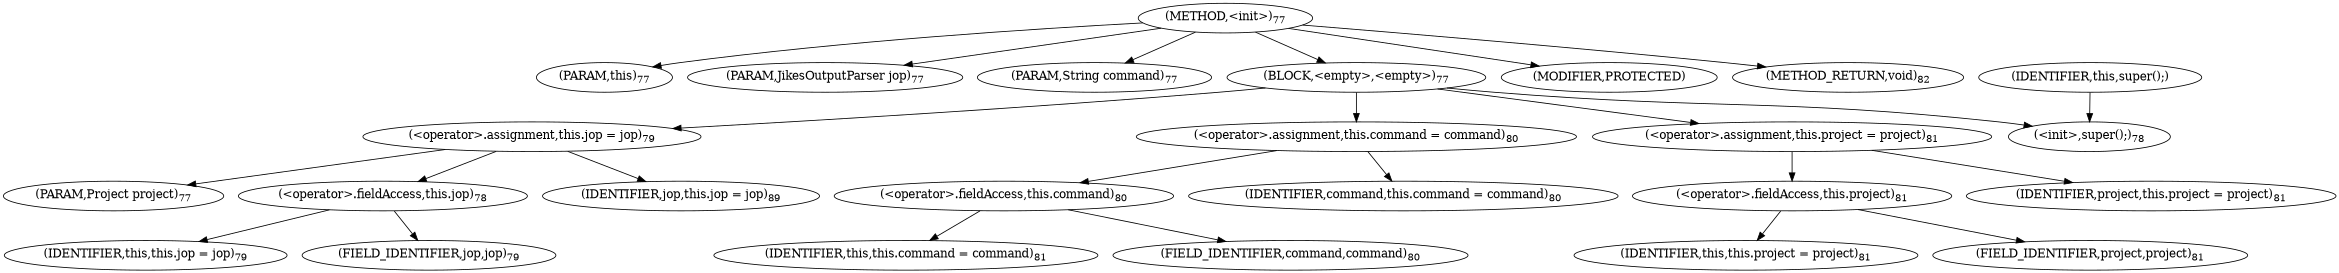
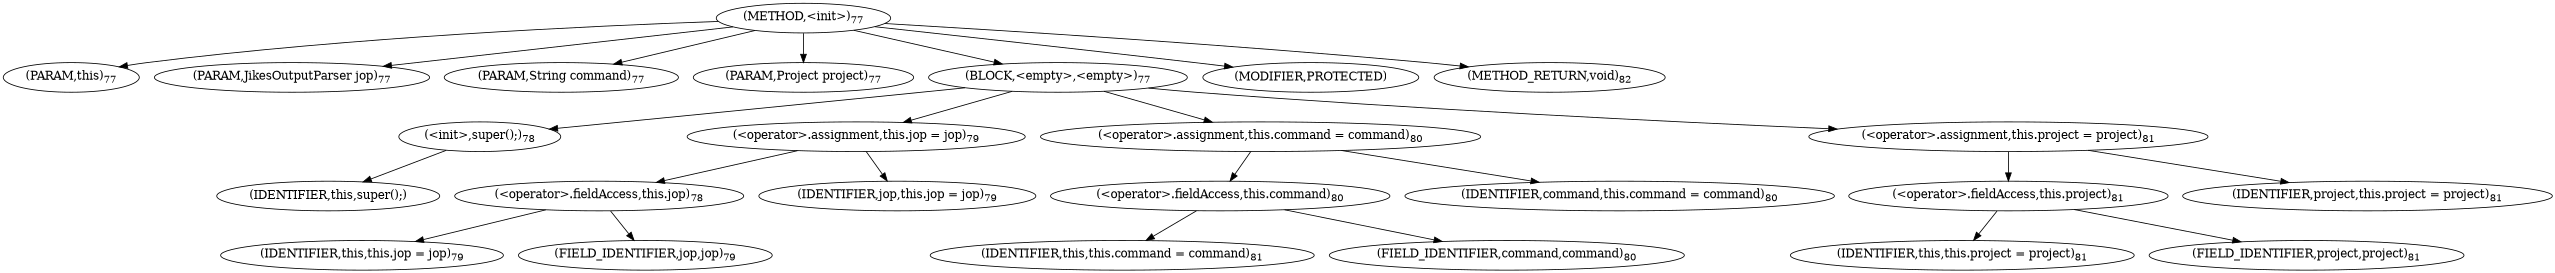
edge "(IDENTIFIER,this,super();)" -> "(<init>,super();)": reversed
edge "(<operator>.assignment,this.jop = jop)" -> "(PARAM,Project project)": now "(METHOD,<init>)" -> "(PARAM,Project project)"
node "(IDENTIFIER,jop,this.jop = jop)": text "89" -> "79"
